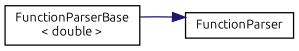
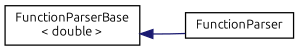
edge "FunctionParserBase < double >" -> "FunctionParser": reversed
